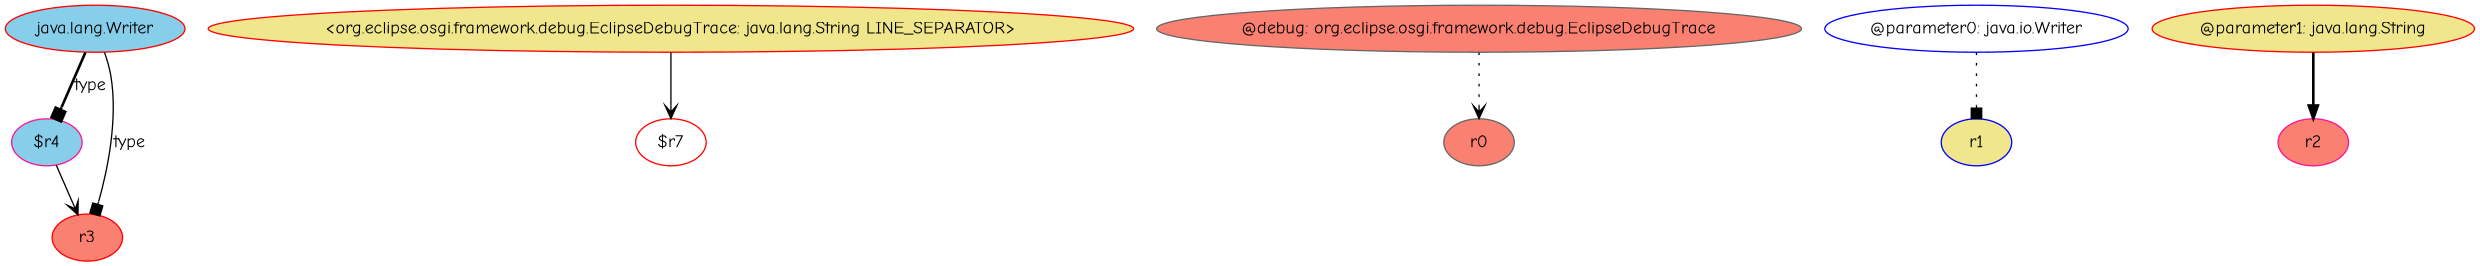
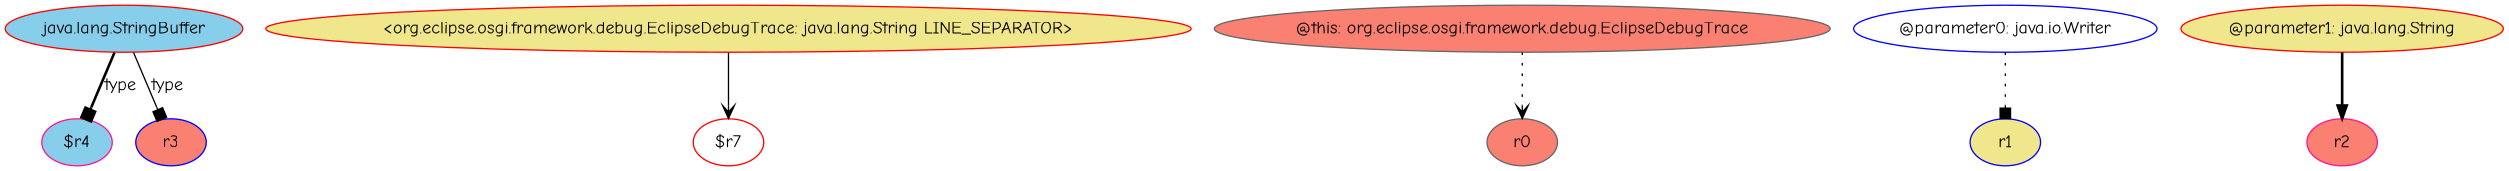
node "java.lang.Writer": label "java.lang.Writer" -> "java.lang.StringBuffer"
node "@debug: org.eclipse.osgi.framework.debug.EclipseDebugTrace": label "@debug: org.eclipse.osgi.framework.debug.EclipseDebugTrace" -> "@this: org.eclipse.osgi.framework.debug.EclipseDebugTrace"
edge "$r4" -> "r3": removed
node "r3": color red -> blue
